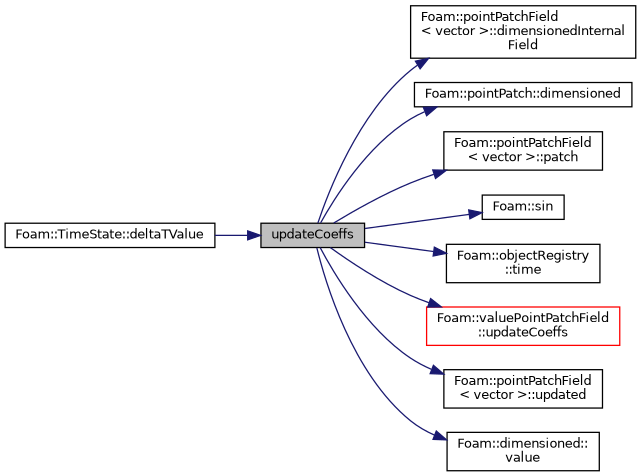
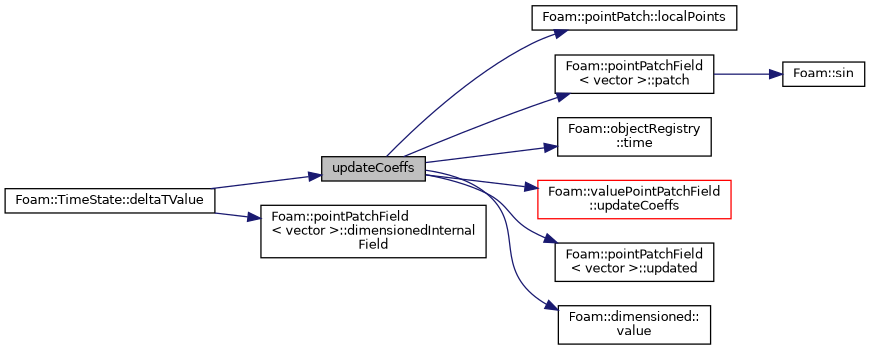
node "Foam::pointPatch::dimensioned": label "Foam::pointPatch::dimensioned" -> "Foam::pointPatch::localPoints"
edge "updateCoeffs" -> "Foam::pointPatchField < vector >::dimensionedInternal Field": now "Foam::TimeState::deltaTValue" -> "Foam::pointPatchField < vector >::dimensionedInternal Field"
edge "updateCoeffs" -> "Foam::sin": now "Foam::pointPatchField < vector >::patch" -> "Foam::sin"
